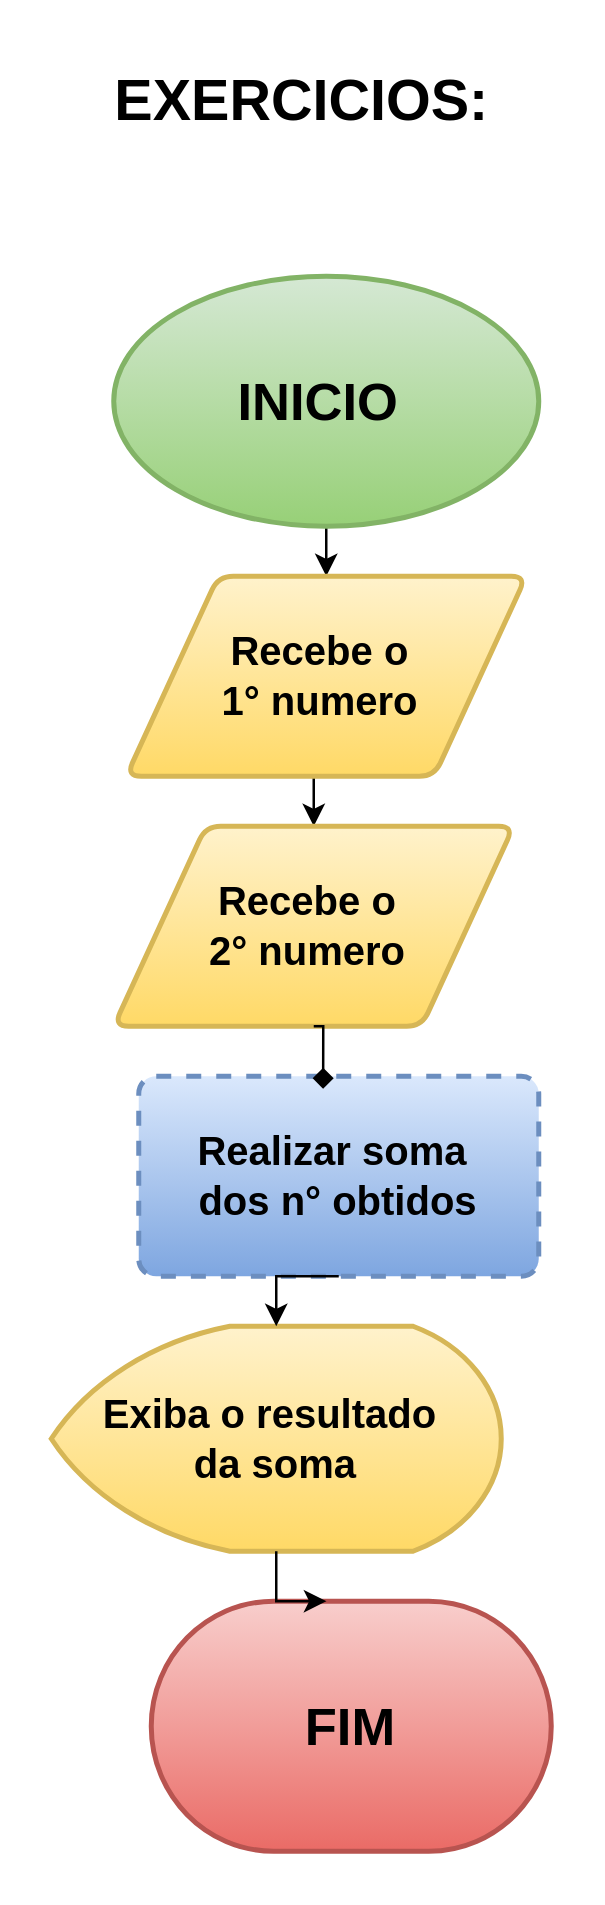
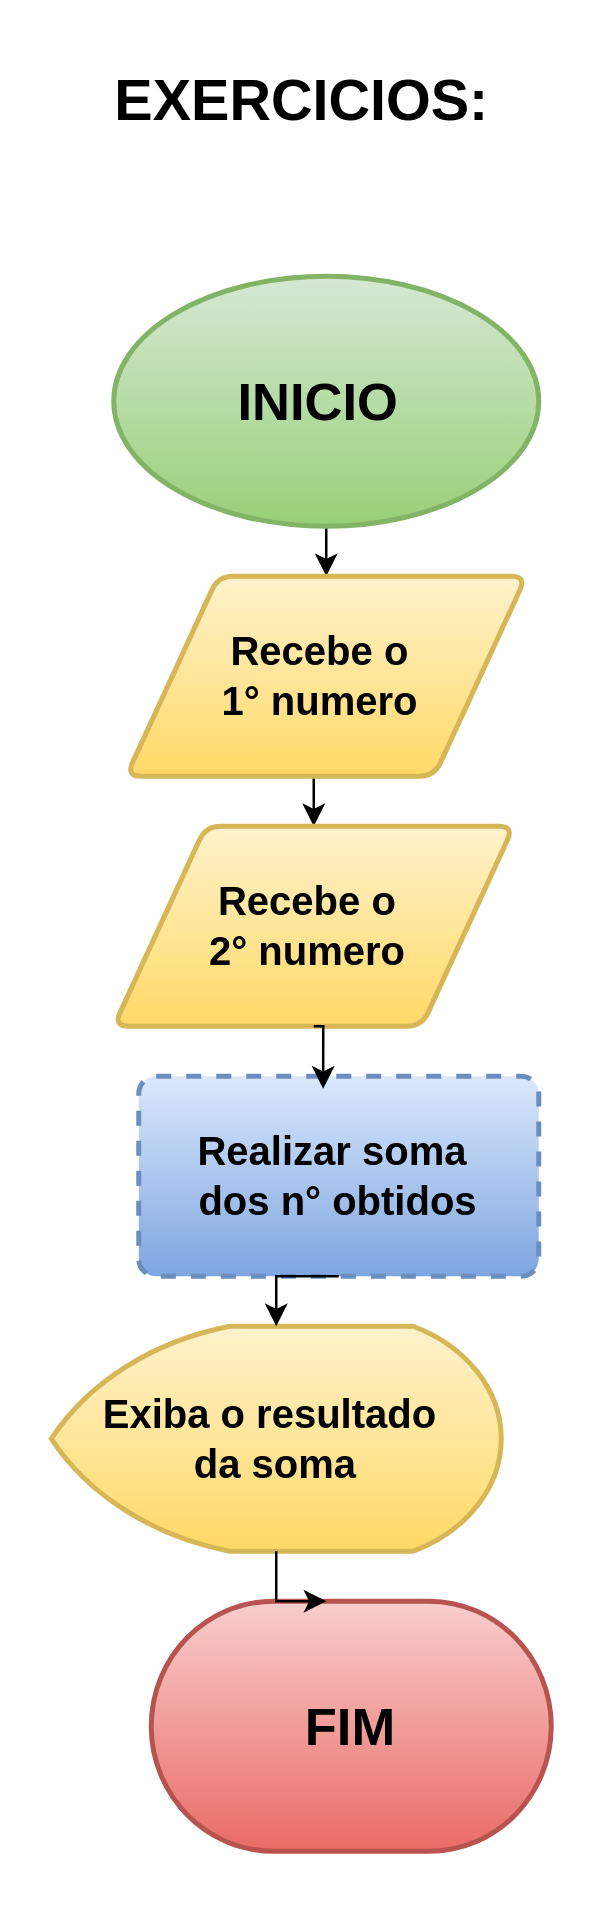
edge "Recebe o 2° numero" -> "Realizar soma dos n° obtidos": arrowhead diamond -> classic
